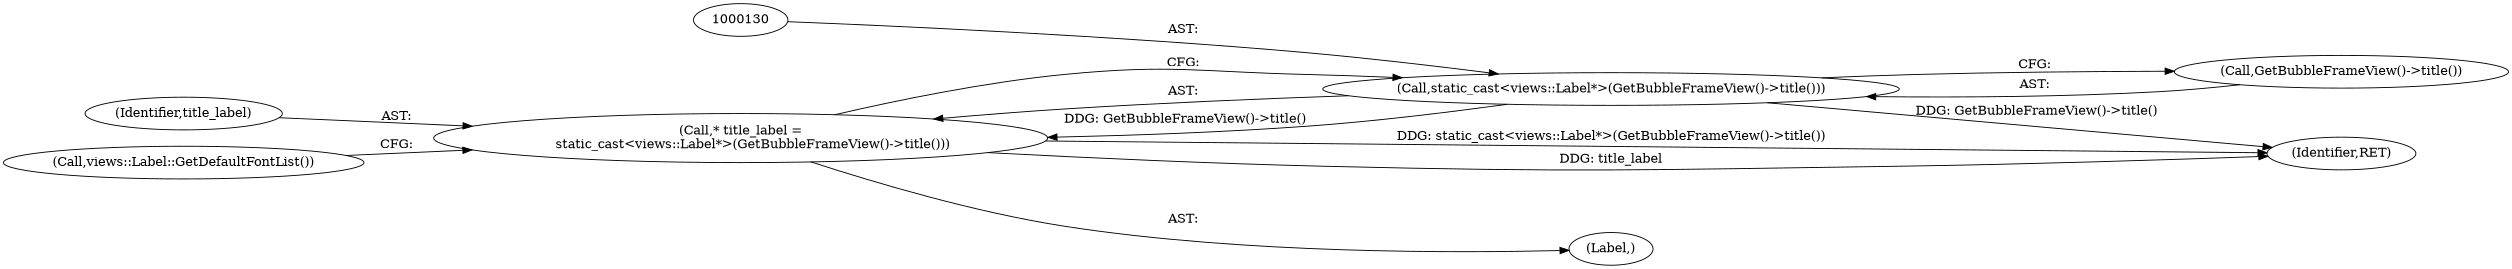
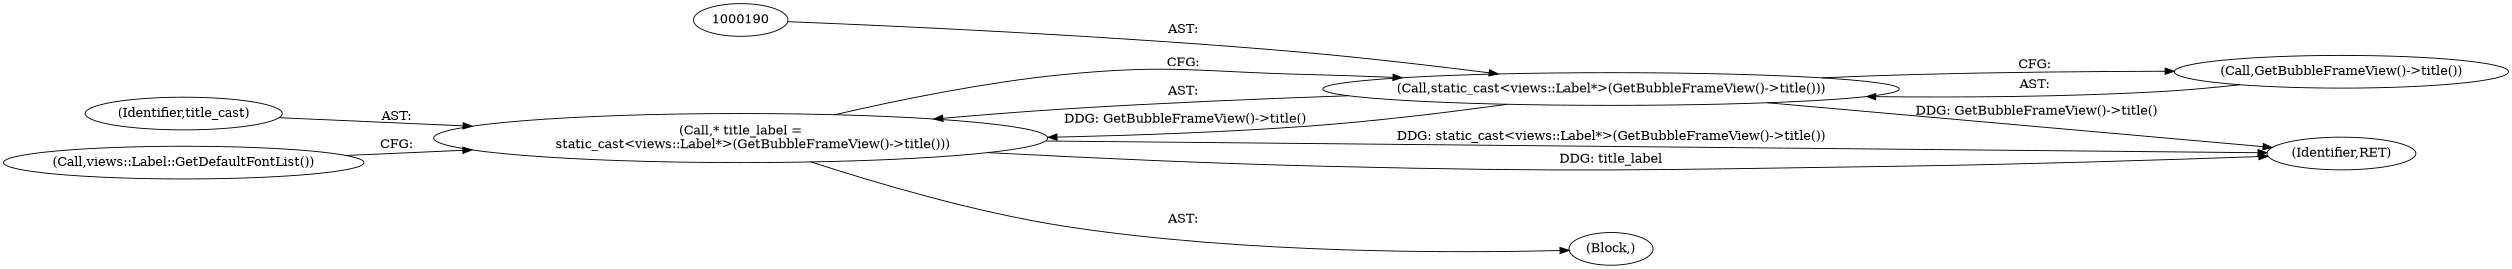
node "1000130": label "1000130" -> "1000190"
node "(Identifier,title_label)": label "(Identifier,title_label)" -> "(Identifier,title_cast)"
node "(Label,)": label "(Label,)" -> "(Block,)"
